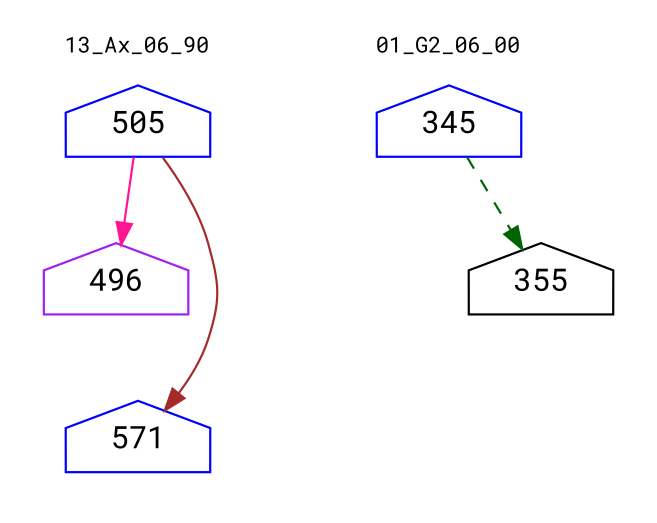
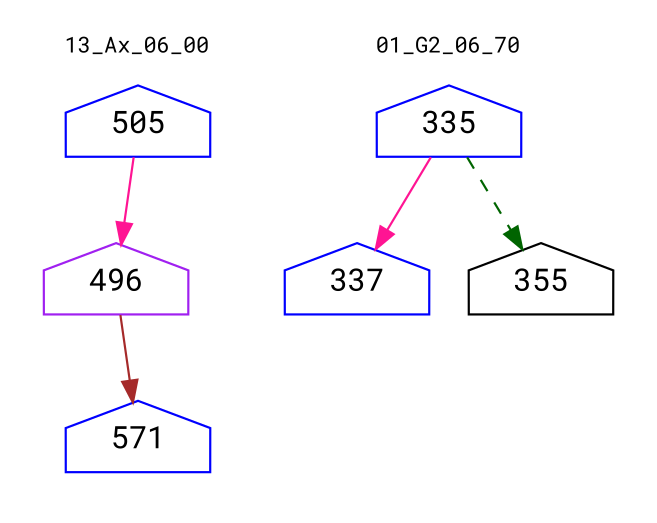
cluster "13_Ax_06_90": label "13_Ax_06_90" -> "13_Ax_06_00"
cluster "01_G2_06_00": label "01_G2_06_00" -> "01_G2_06_70"
node "345": label "345" -> "335"
edge "505" -> "571": now "496" -> "571"
node "337": added
